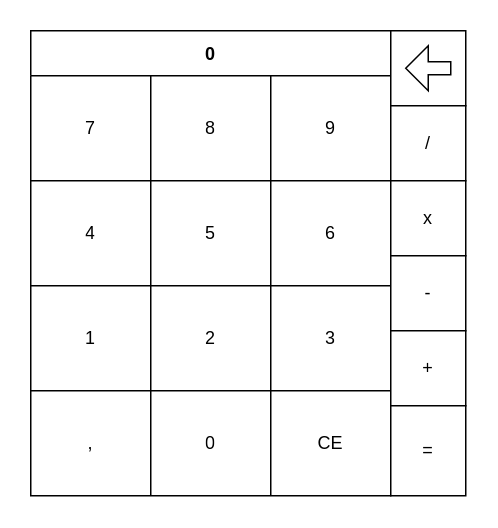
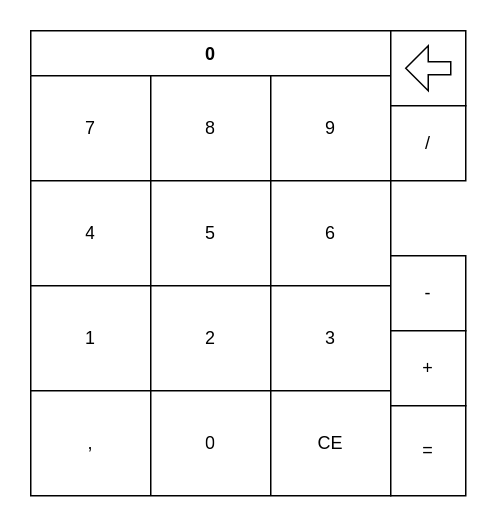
node "x": removed
